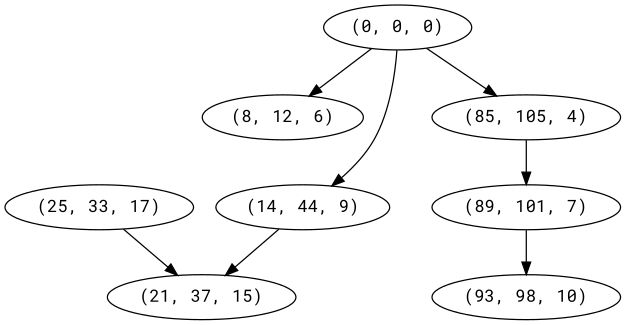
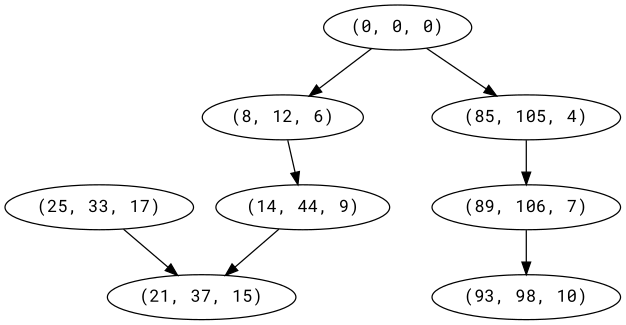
edge "(0, 0, 0)" -> "(14, 44, 9)": now "(8, 12, 6)" -> "(14, 44, 9)"
node "(89, 101, 7)": label "(89, 101, 7)" -> "(89, 106, 7)"
